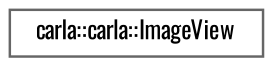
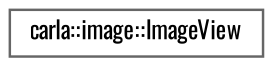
node "carla::carla::ImageView": label "carla::carla::ImageView" -> "carla::image::ImageView"
